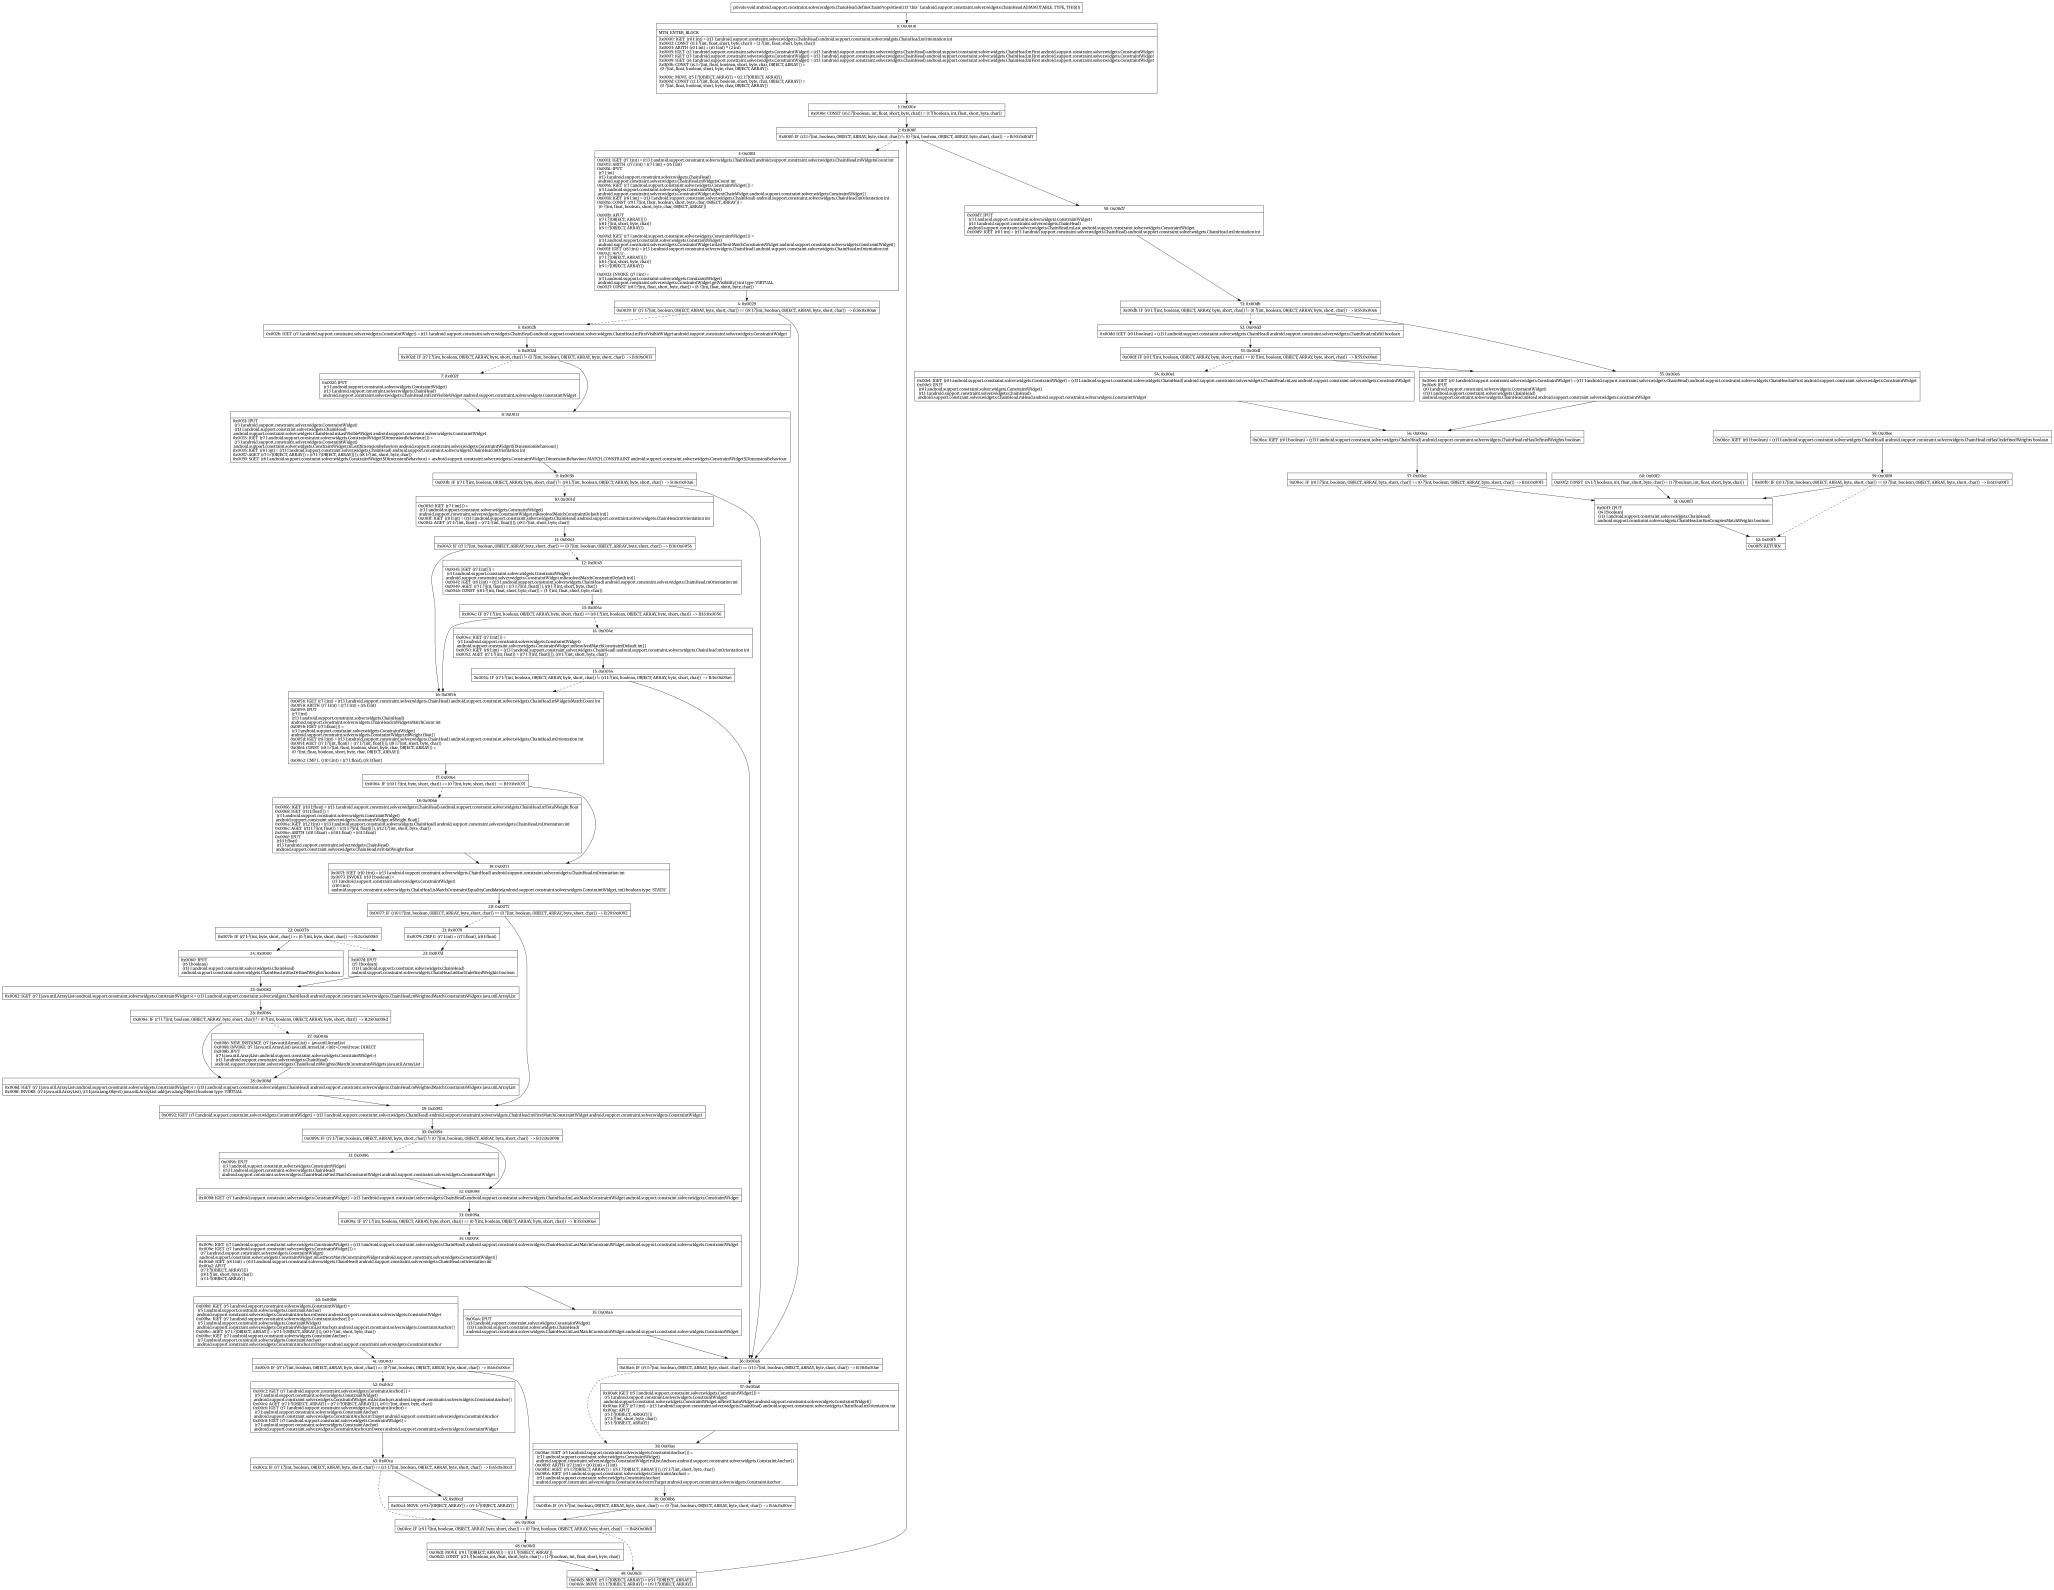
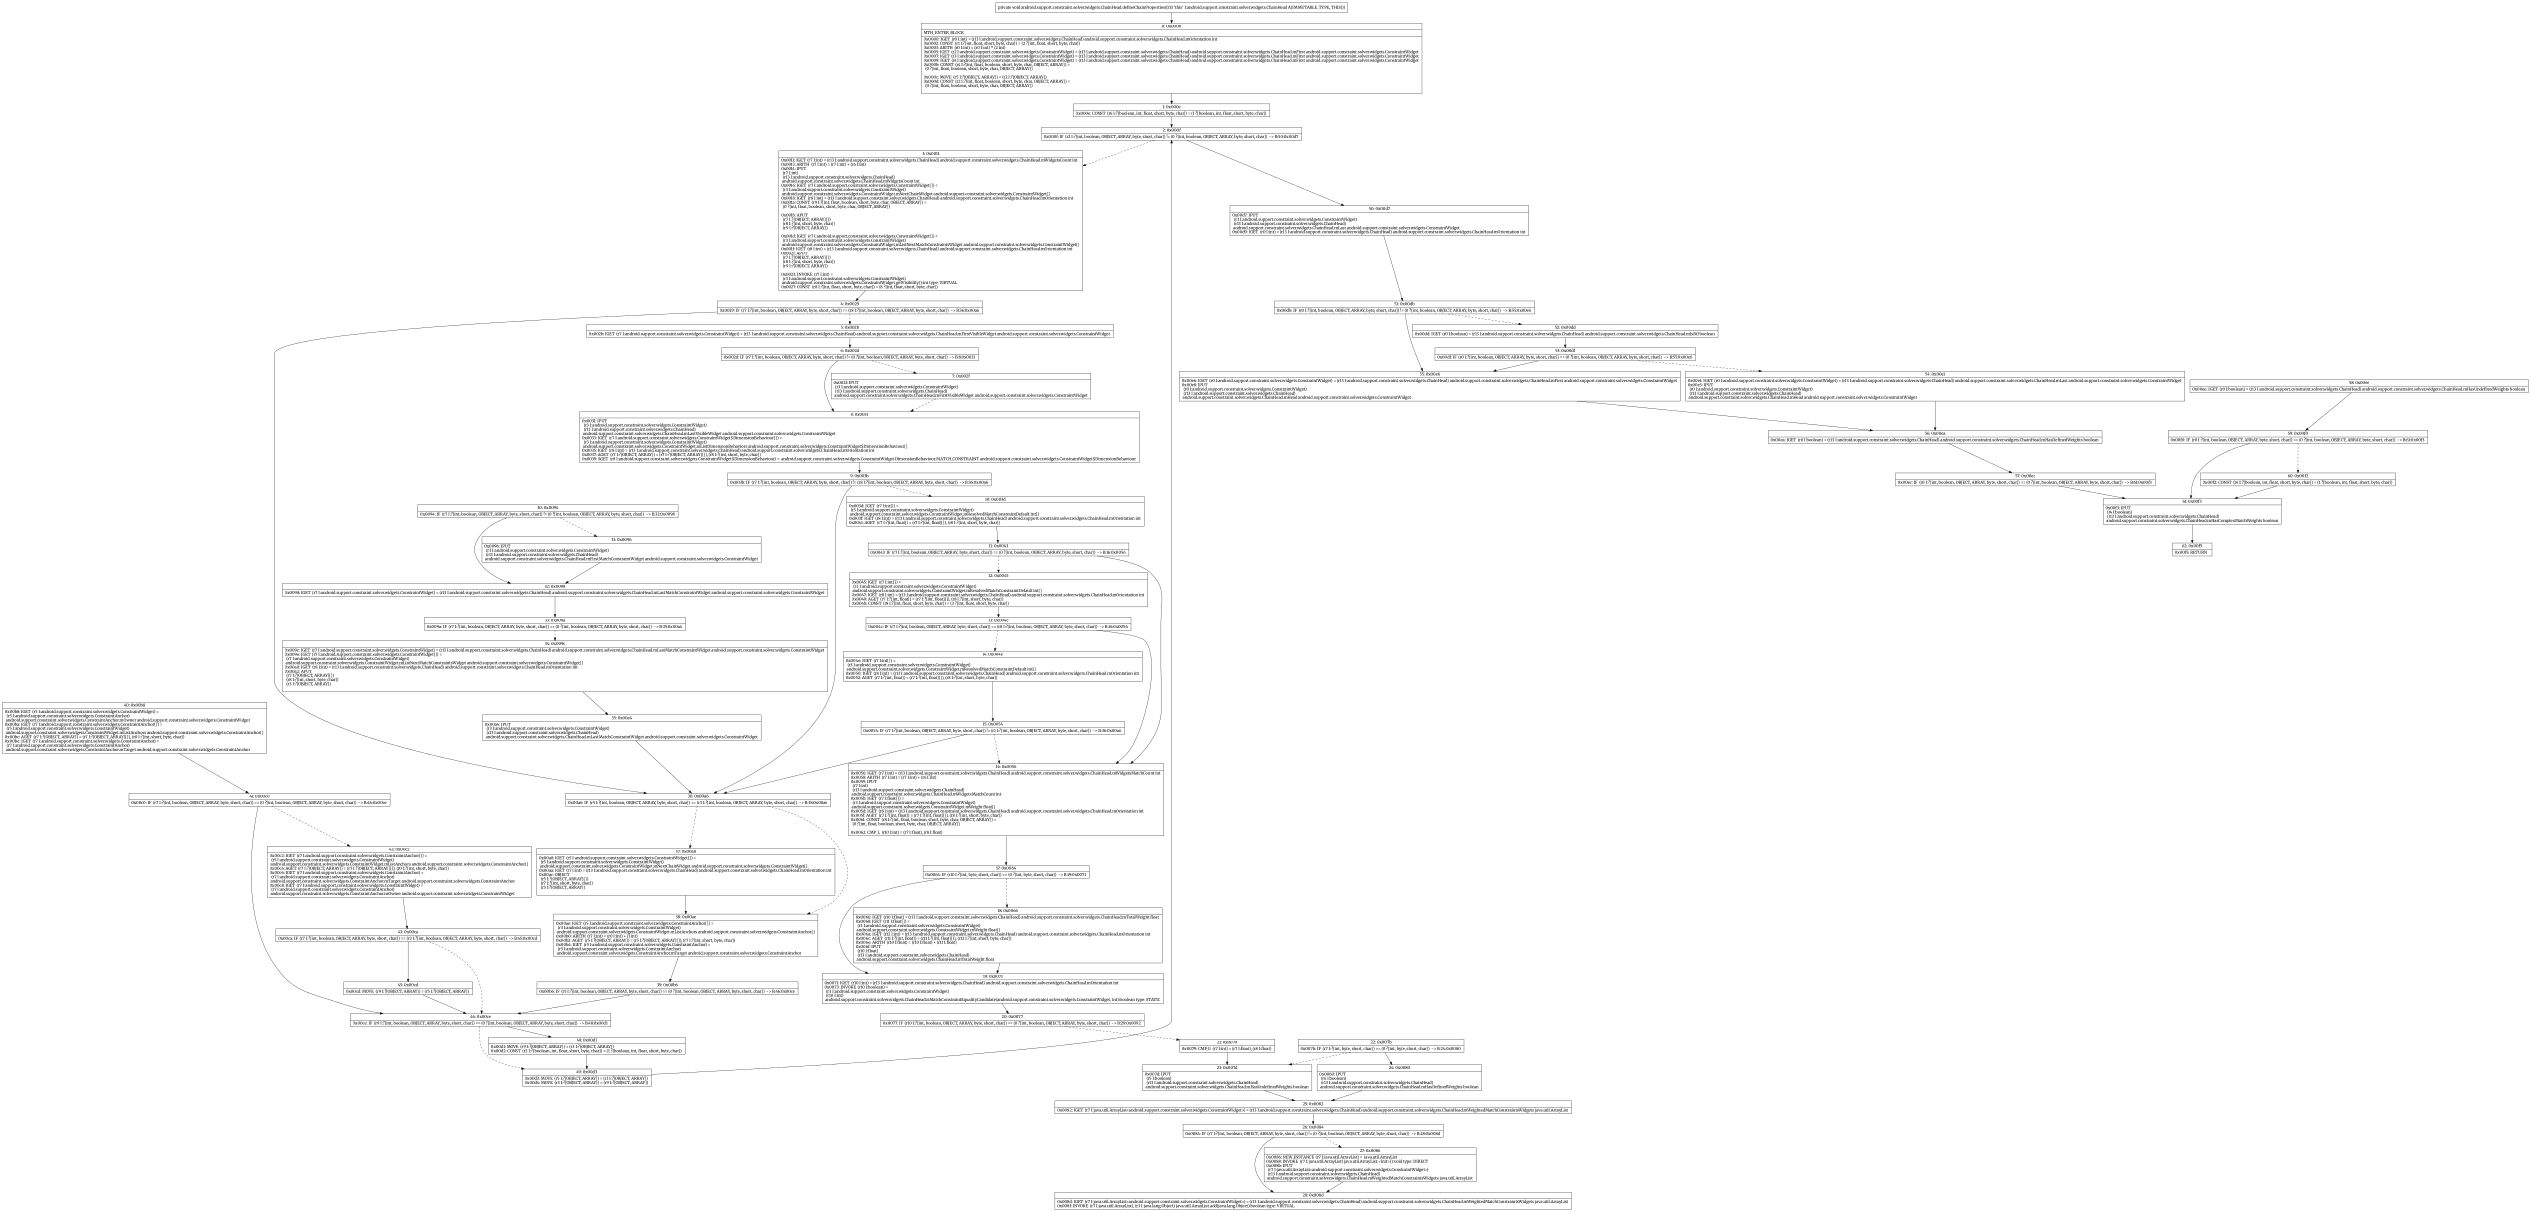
edge "7: 0x002f" -> "8: 0x0031": style solid -> dashed
edge "59: 0x00f0" -> "62: 0x00f5": now "59: 0x00f0" -> "60: 0x00f2"
node "29: 0x0092": removed
node "37: 0x00a8": text "0x00ac: APUT" -> "0x00ac: OBJECT"
